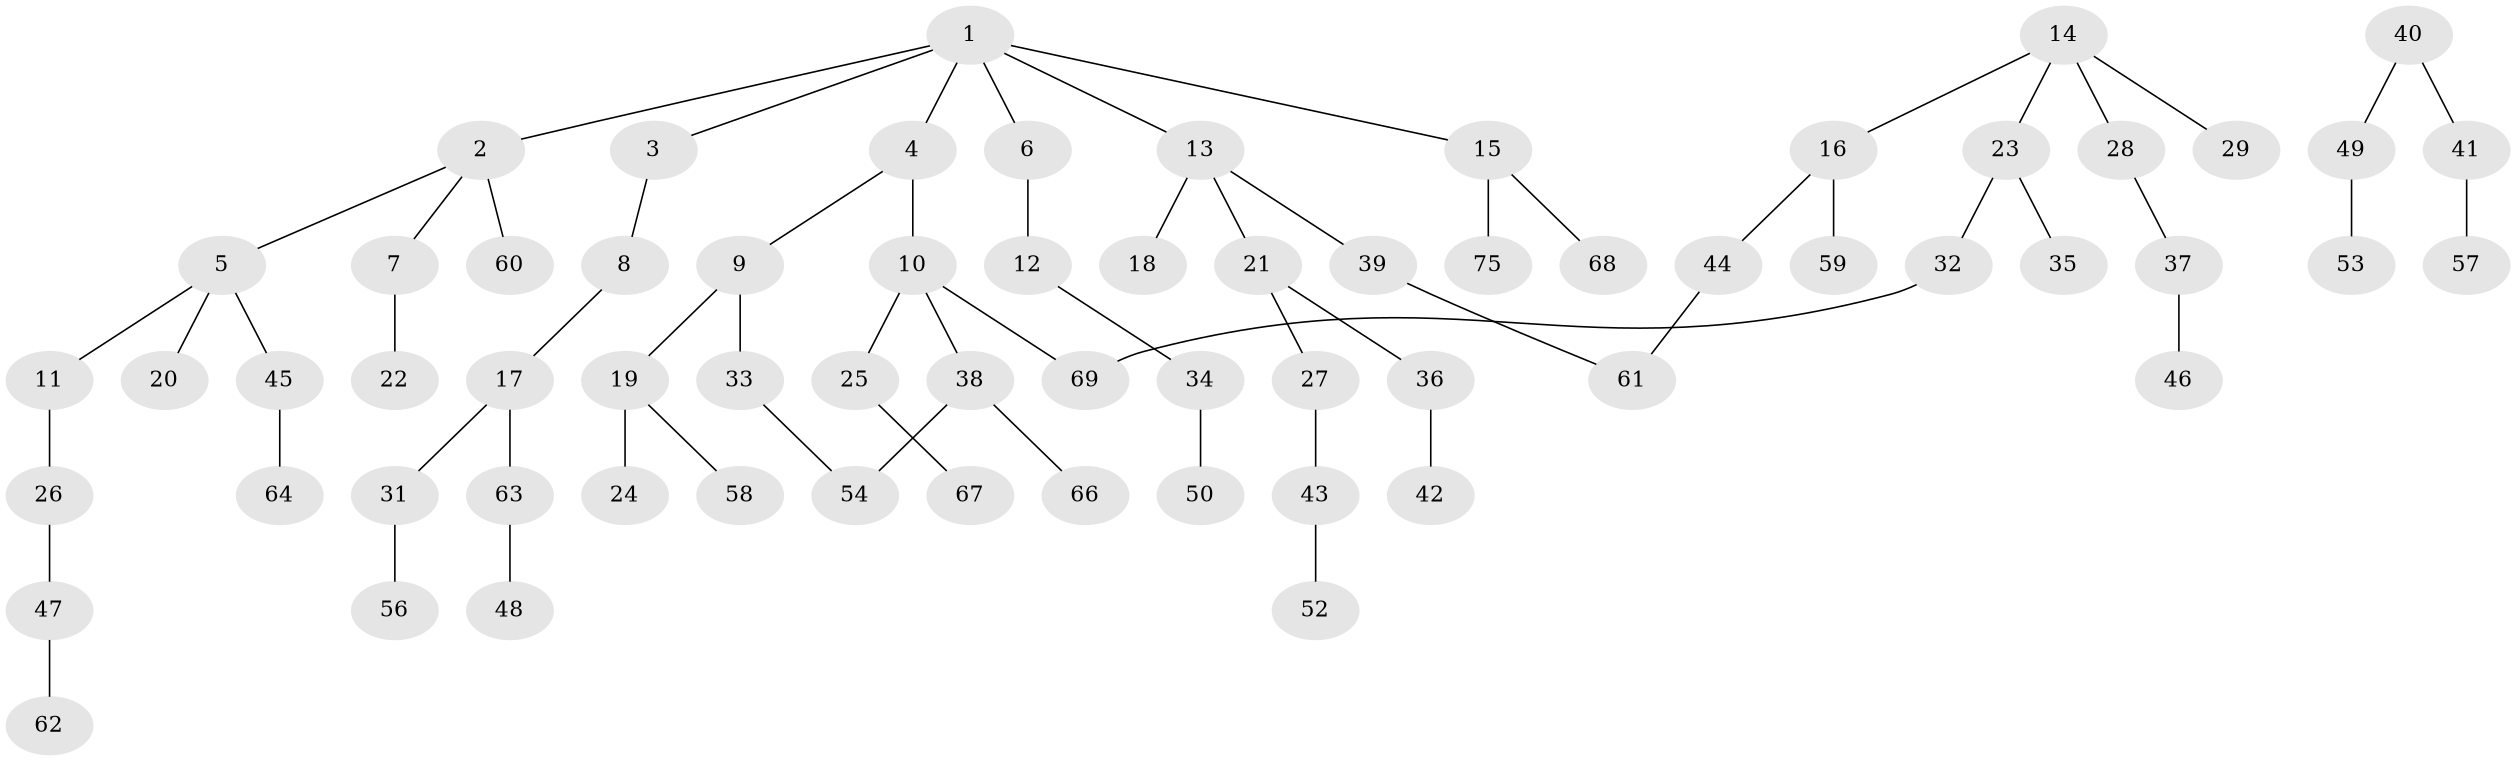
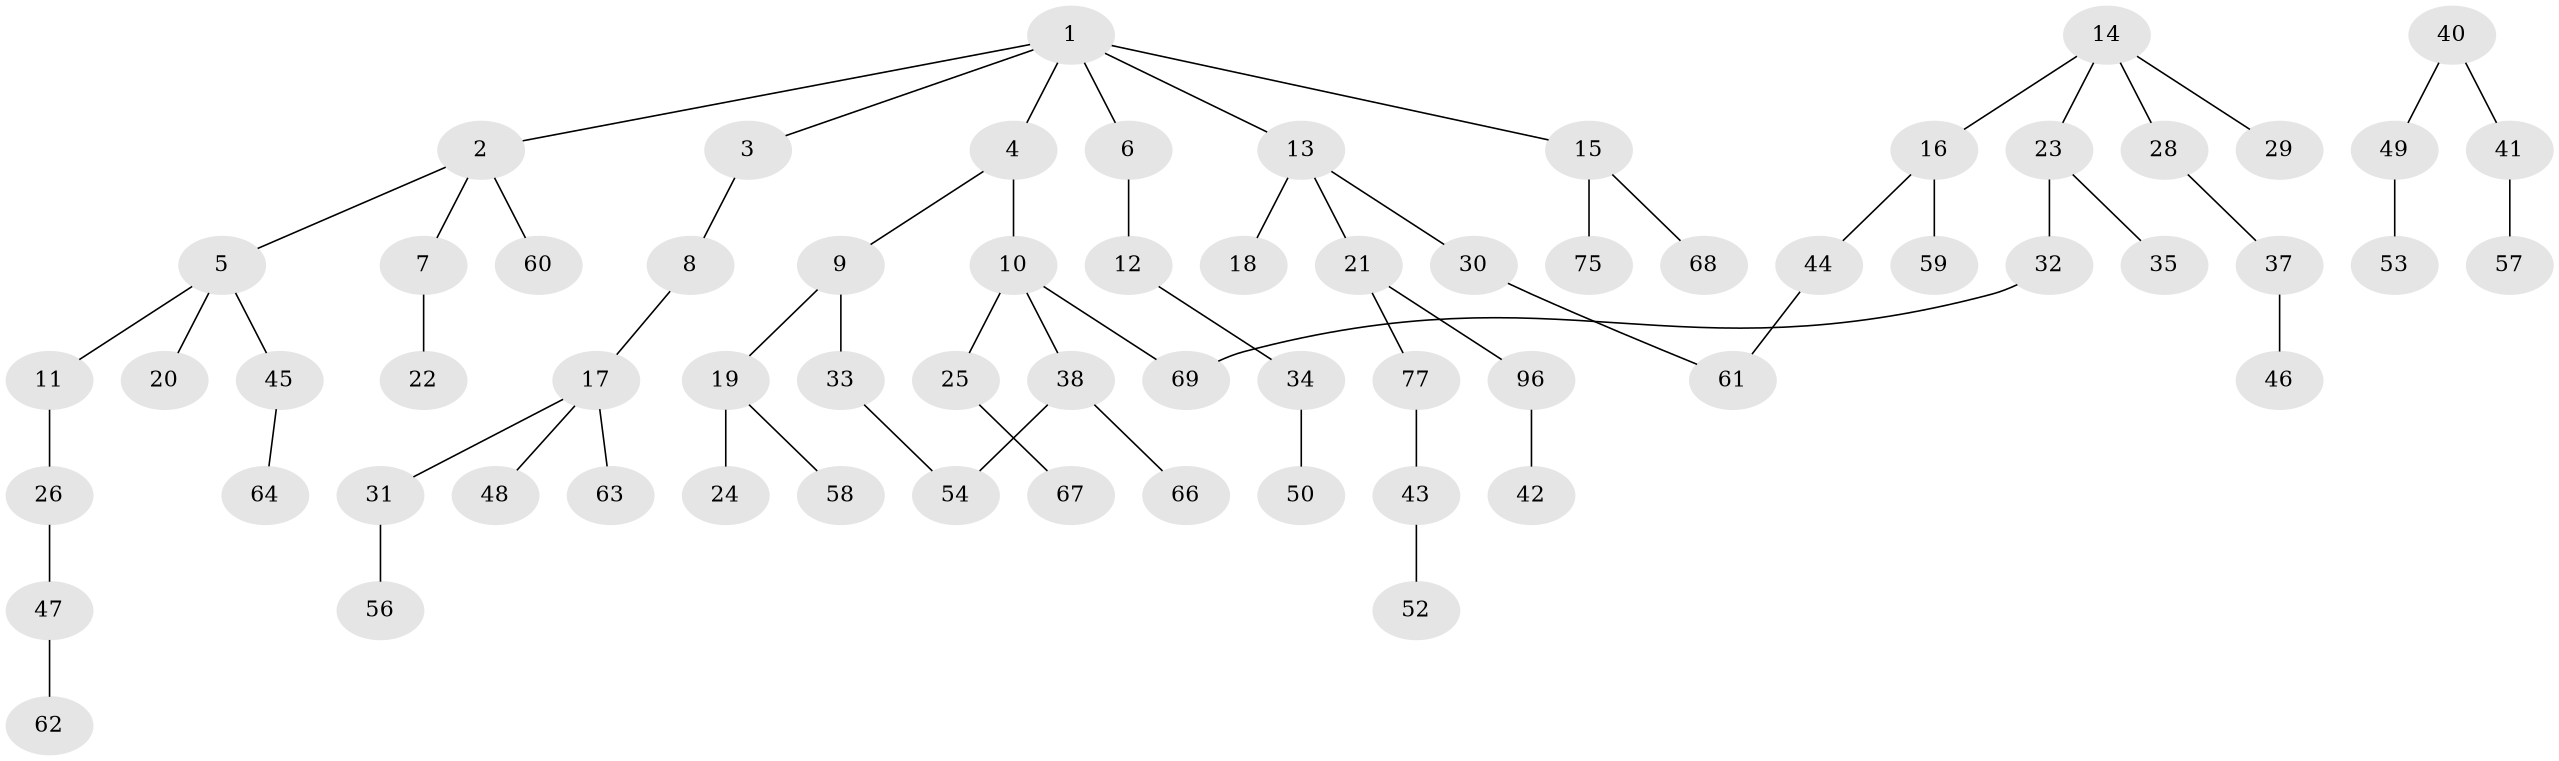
node "39": label "39" -> "30"
node "27": label "27" -> "77"
node "36": label "36" -> "96"
edge "63" -- "48": now "17" -- "48"
